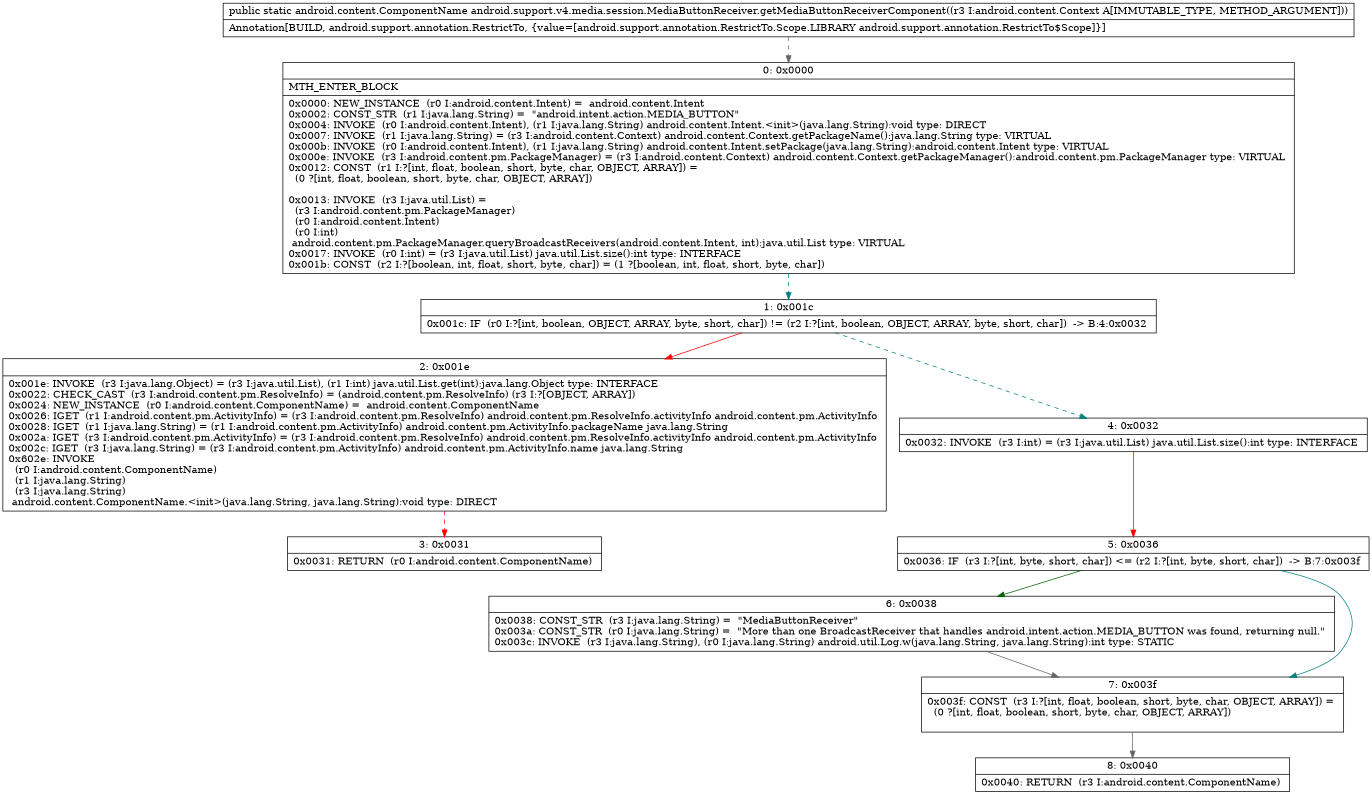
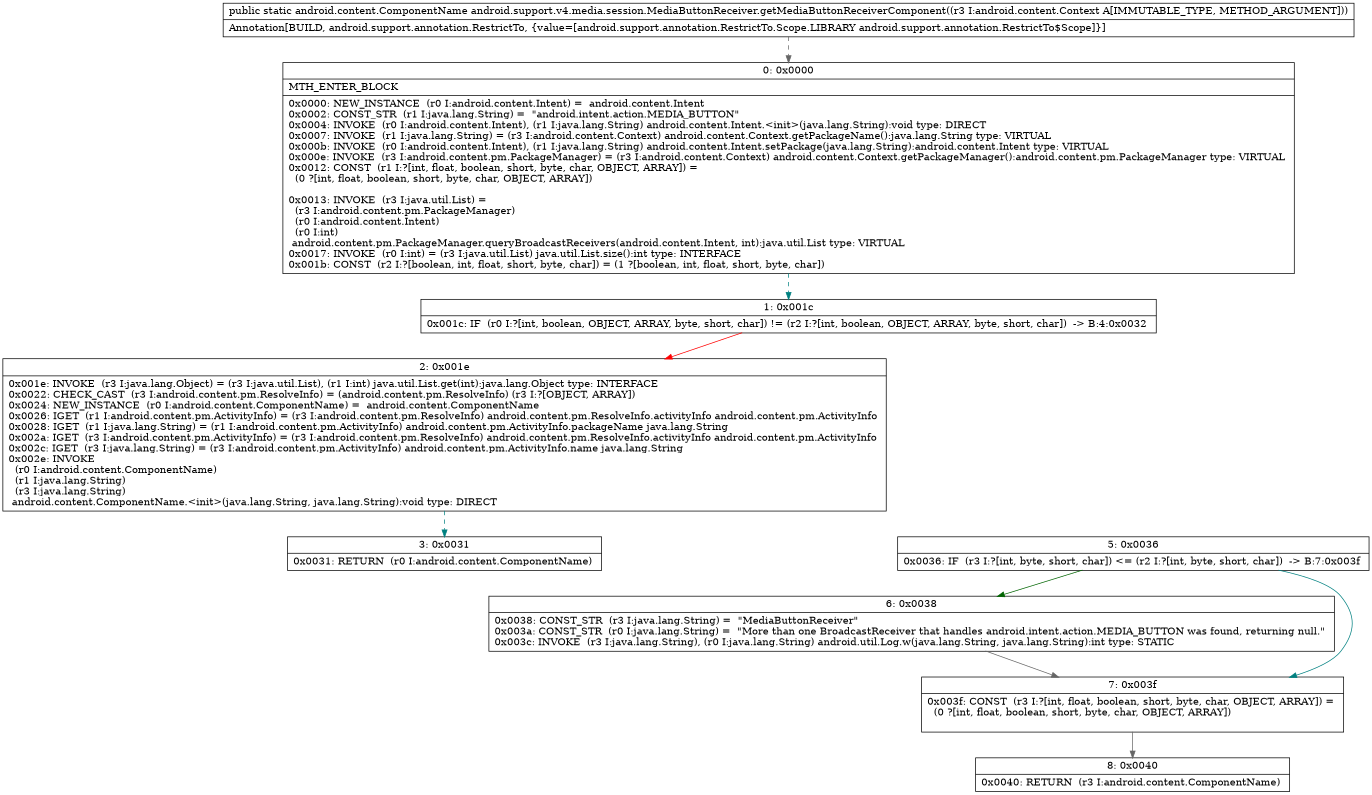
node "4: 0x0032": removed
node "2: 0x001e": text "0x602e: INVOKE" -> "0x002e: INVOKE"
edge "2: 0x001e" -> "3: 0x0031": color red -> teal
